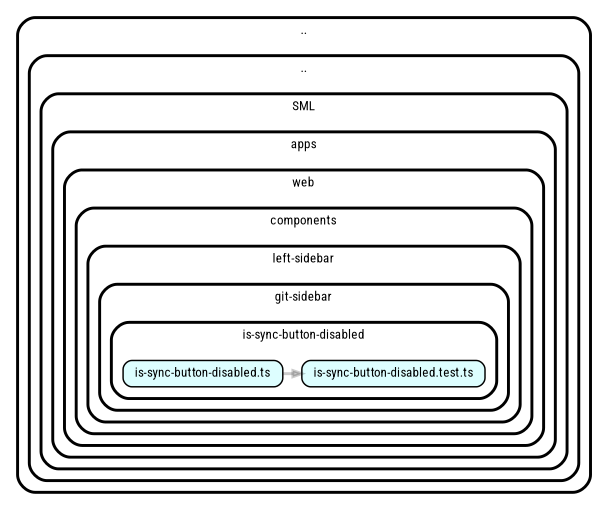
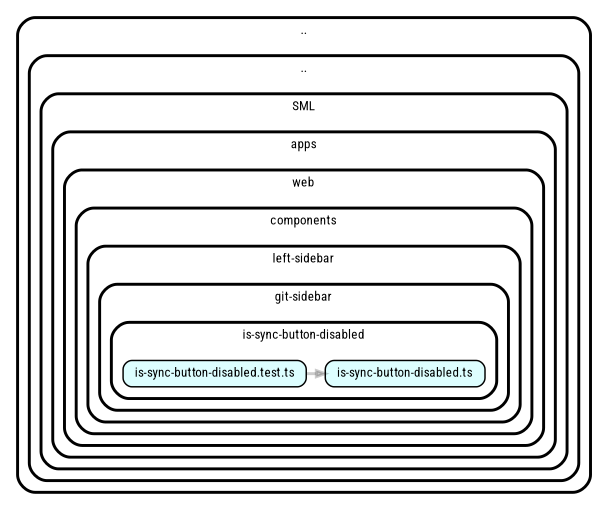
edge "is-sync-button-disabled.ts" -> "is-sync-button-disabled.test.ts": reversed
